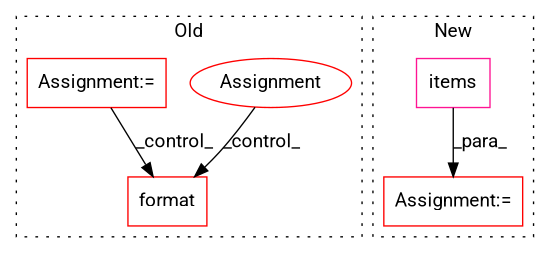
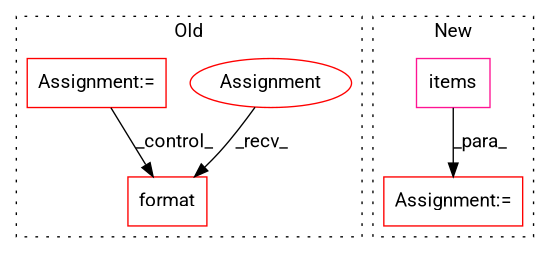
edge "Assignment" -> "format": label "_control_" -> "_recv_"
